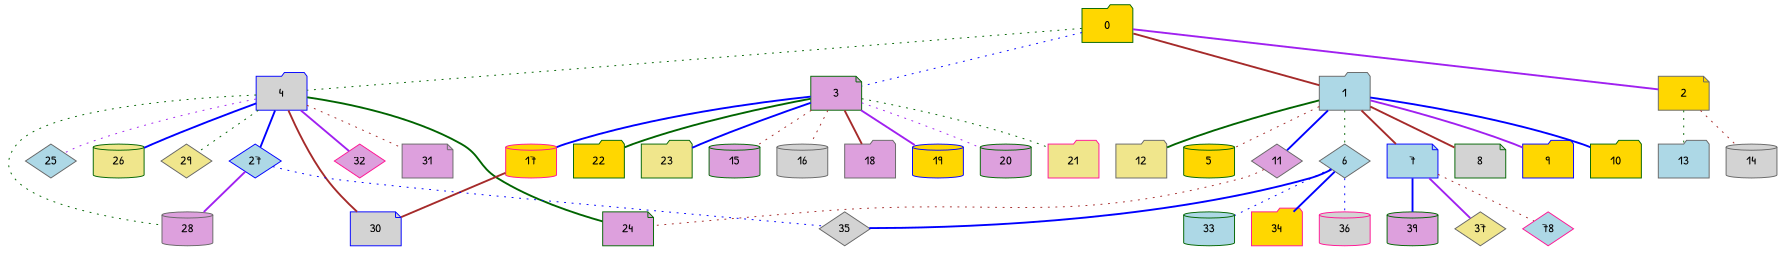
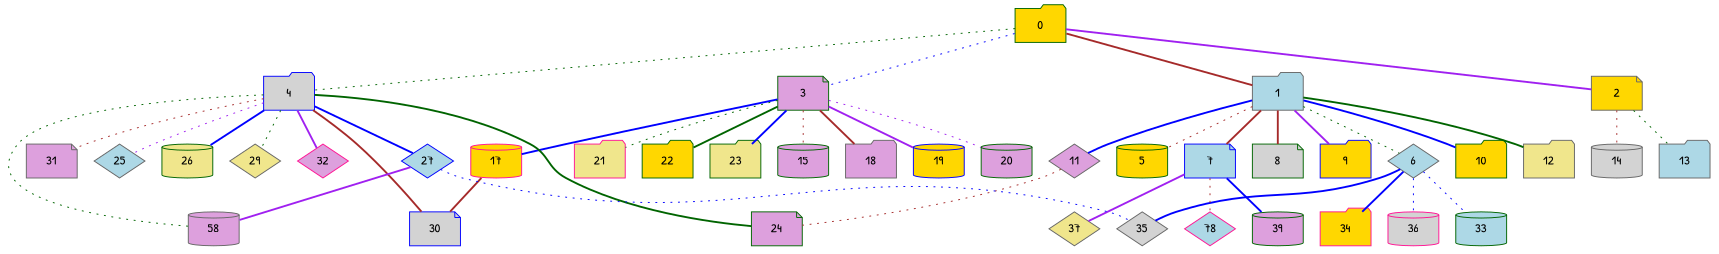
node "16": removed
node "28": label "28" -> "58"
